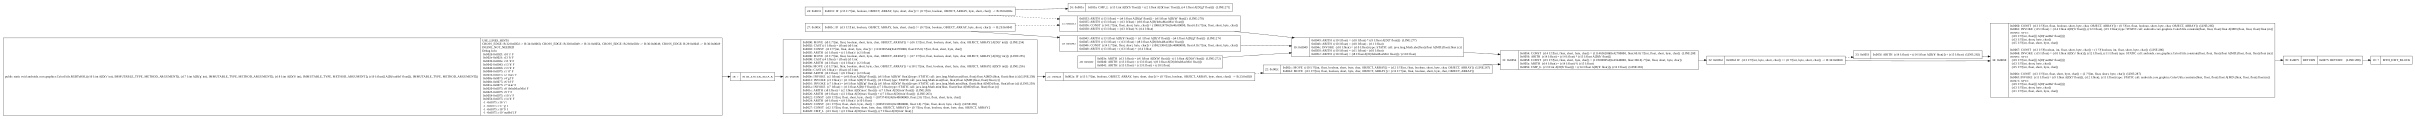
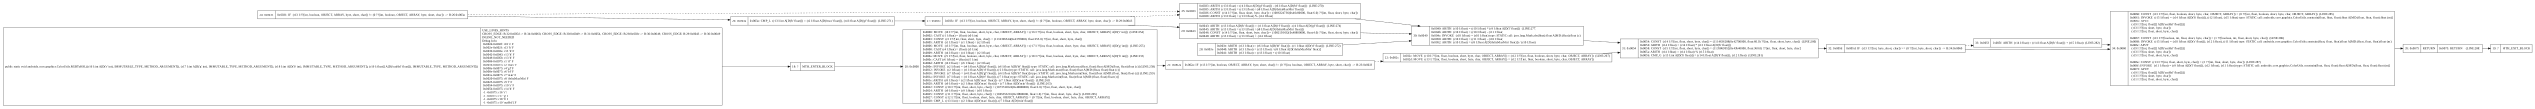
edge "26: 0x003a" -> "27: 0x003c": added
